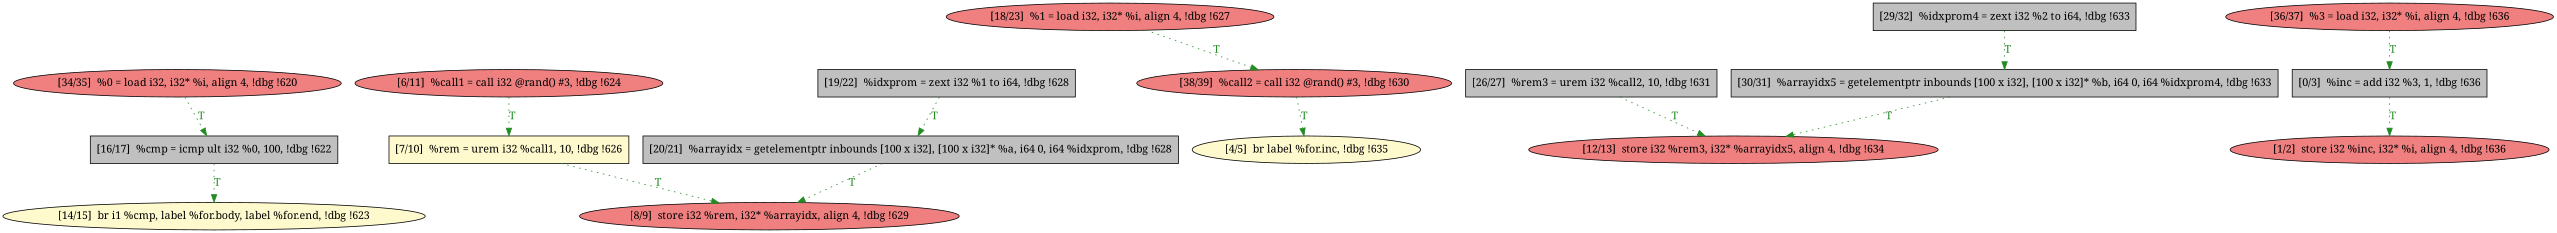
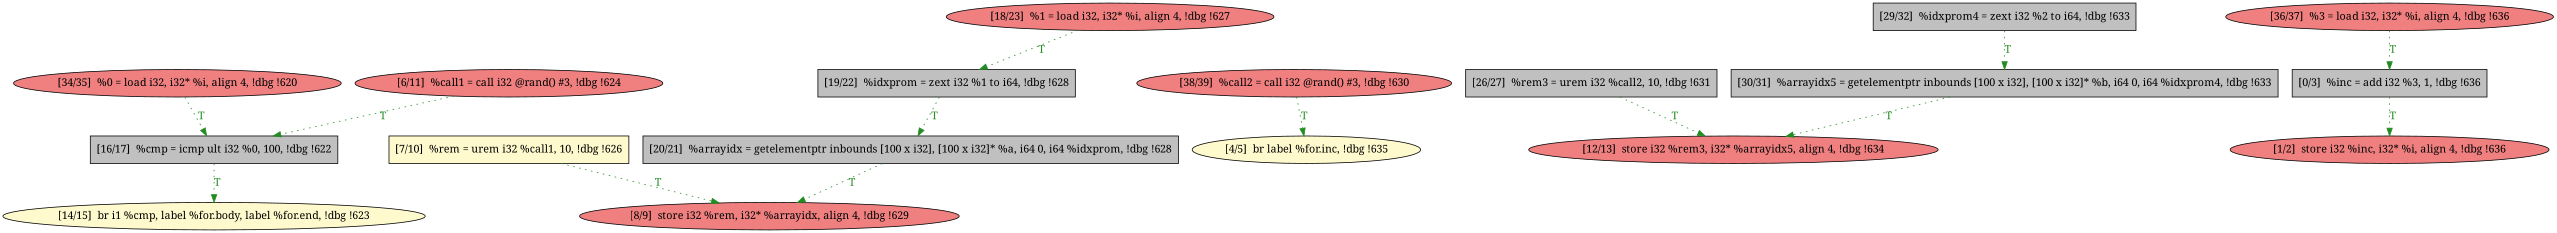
edge "[18/23]  %1 = load i32, i32* %i, align 4, !dbg !627" -> "[38/39]  %call2 = call i32 @rand() #3, !dbg !630": now "[18/23]  %1 = load i32, i32* %i, align 4, !dbg !627" -> "[19/22]  %idxprom = zext i32 %1 to i64, !dbg !628"
edge "[6/11]  %call1 = call i32 @rand() #3, !dbg !624" -> "[7/10]  %rem = urem i32 %call1, 10, !dbg !626": now "[6/11]  %call1 = call i32 @rand() #3, !dbg !624" -> "[16/17]  %cmp = icmp ult i32 %0, 100, !dbg !622"
